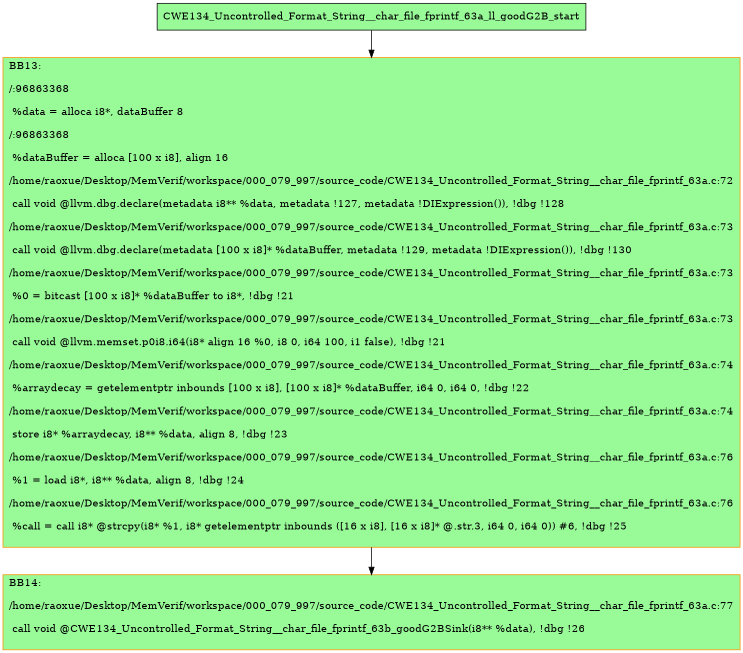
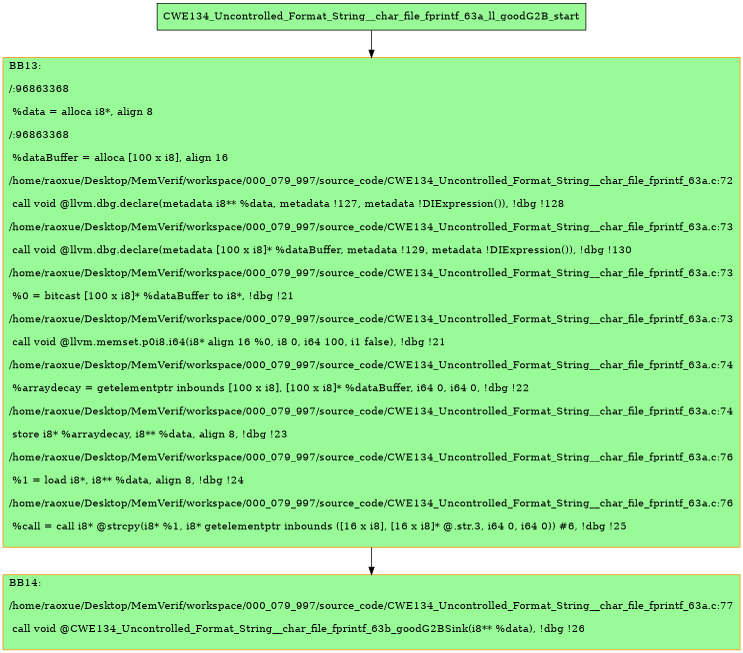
node "BB13:": text "%data = alloca i8*, dataBuffer 8" -> "%data = alloca i8*, align 8"
